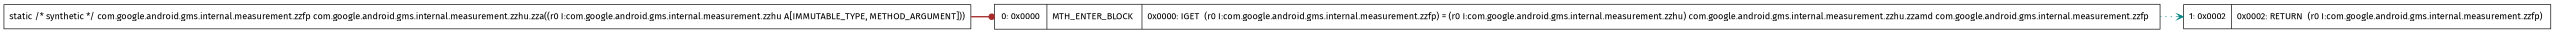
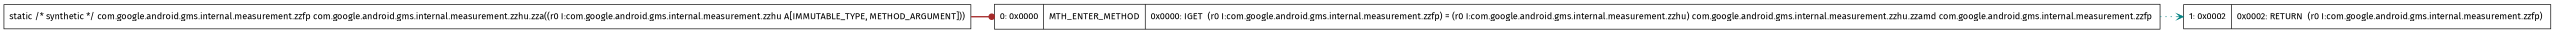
node "0: 0x0000": text "MTH_ENTER_BLOCK" -> "MTH_ENTER_METHOD"
